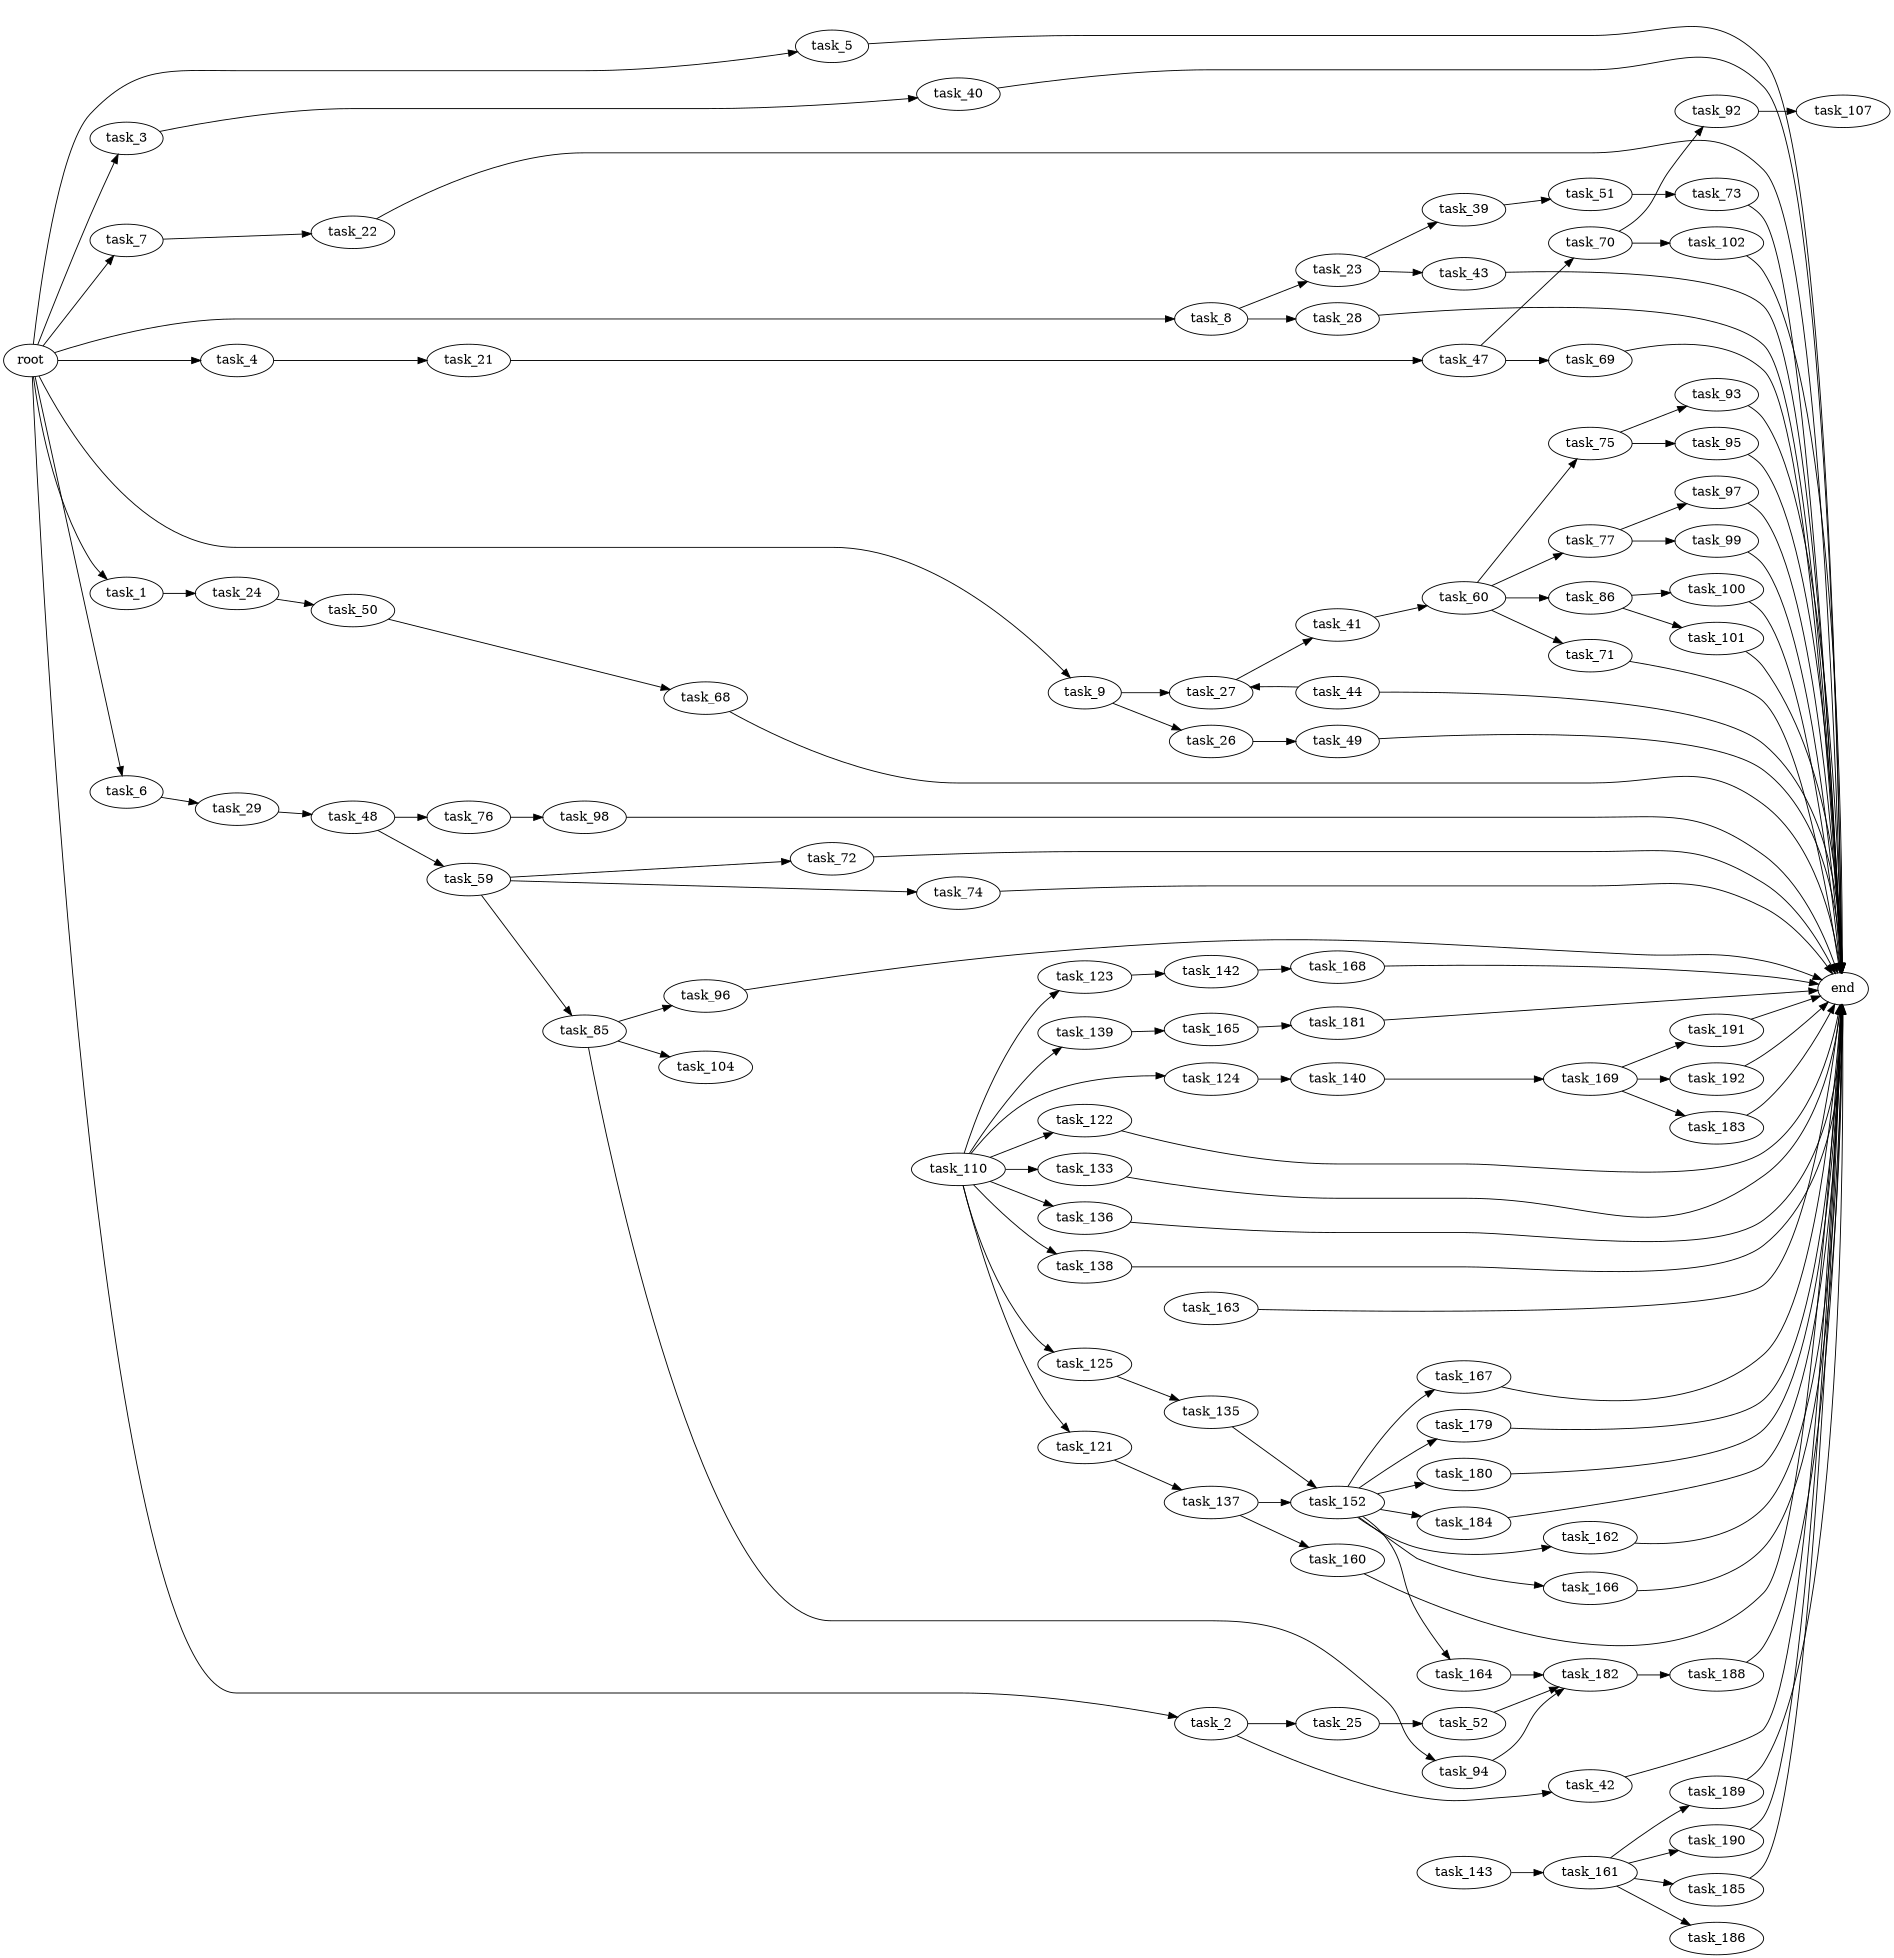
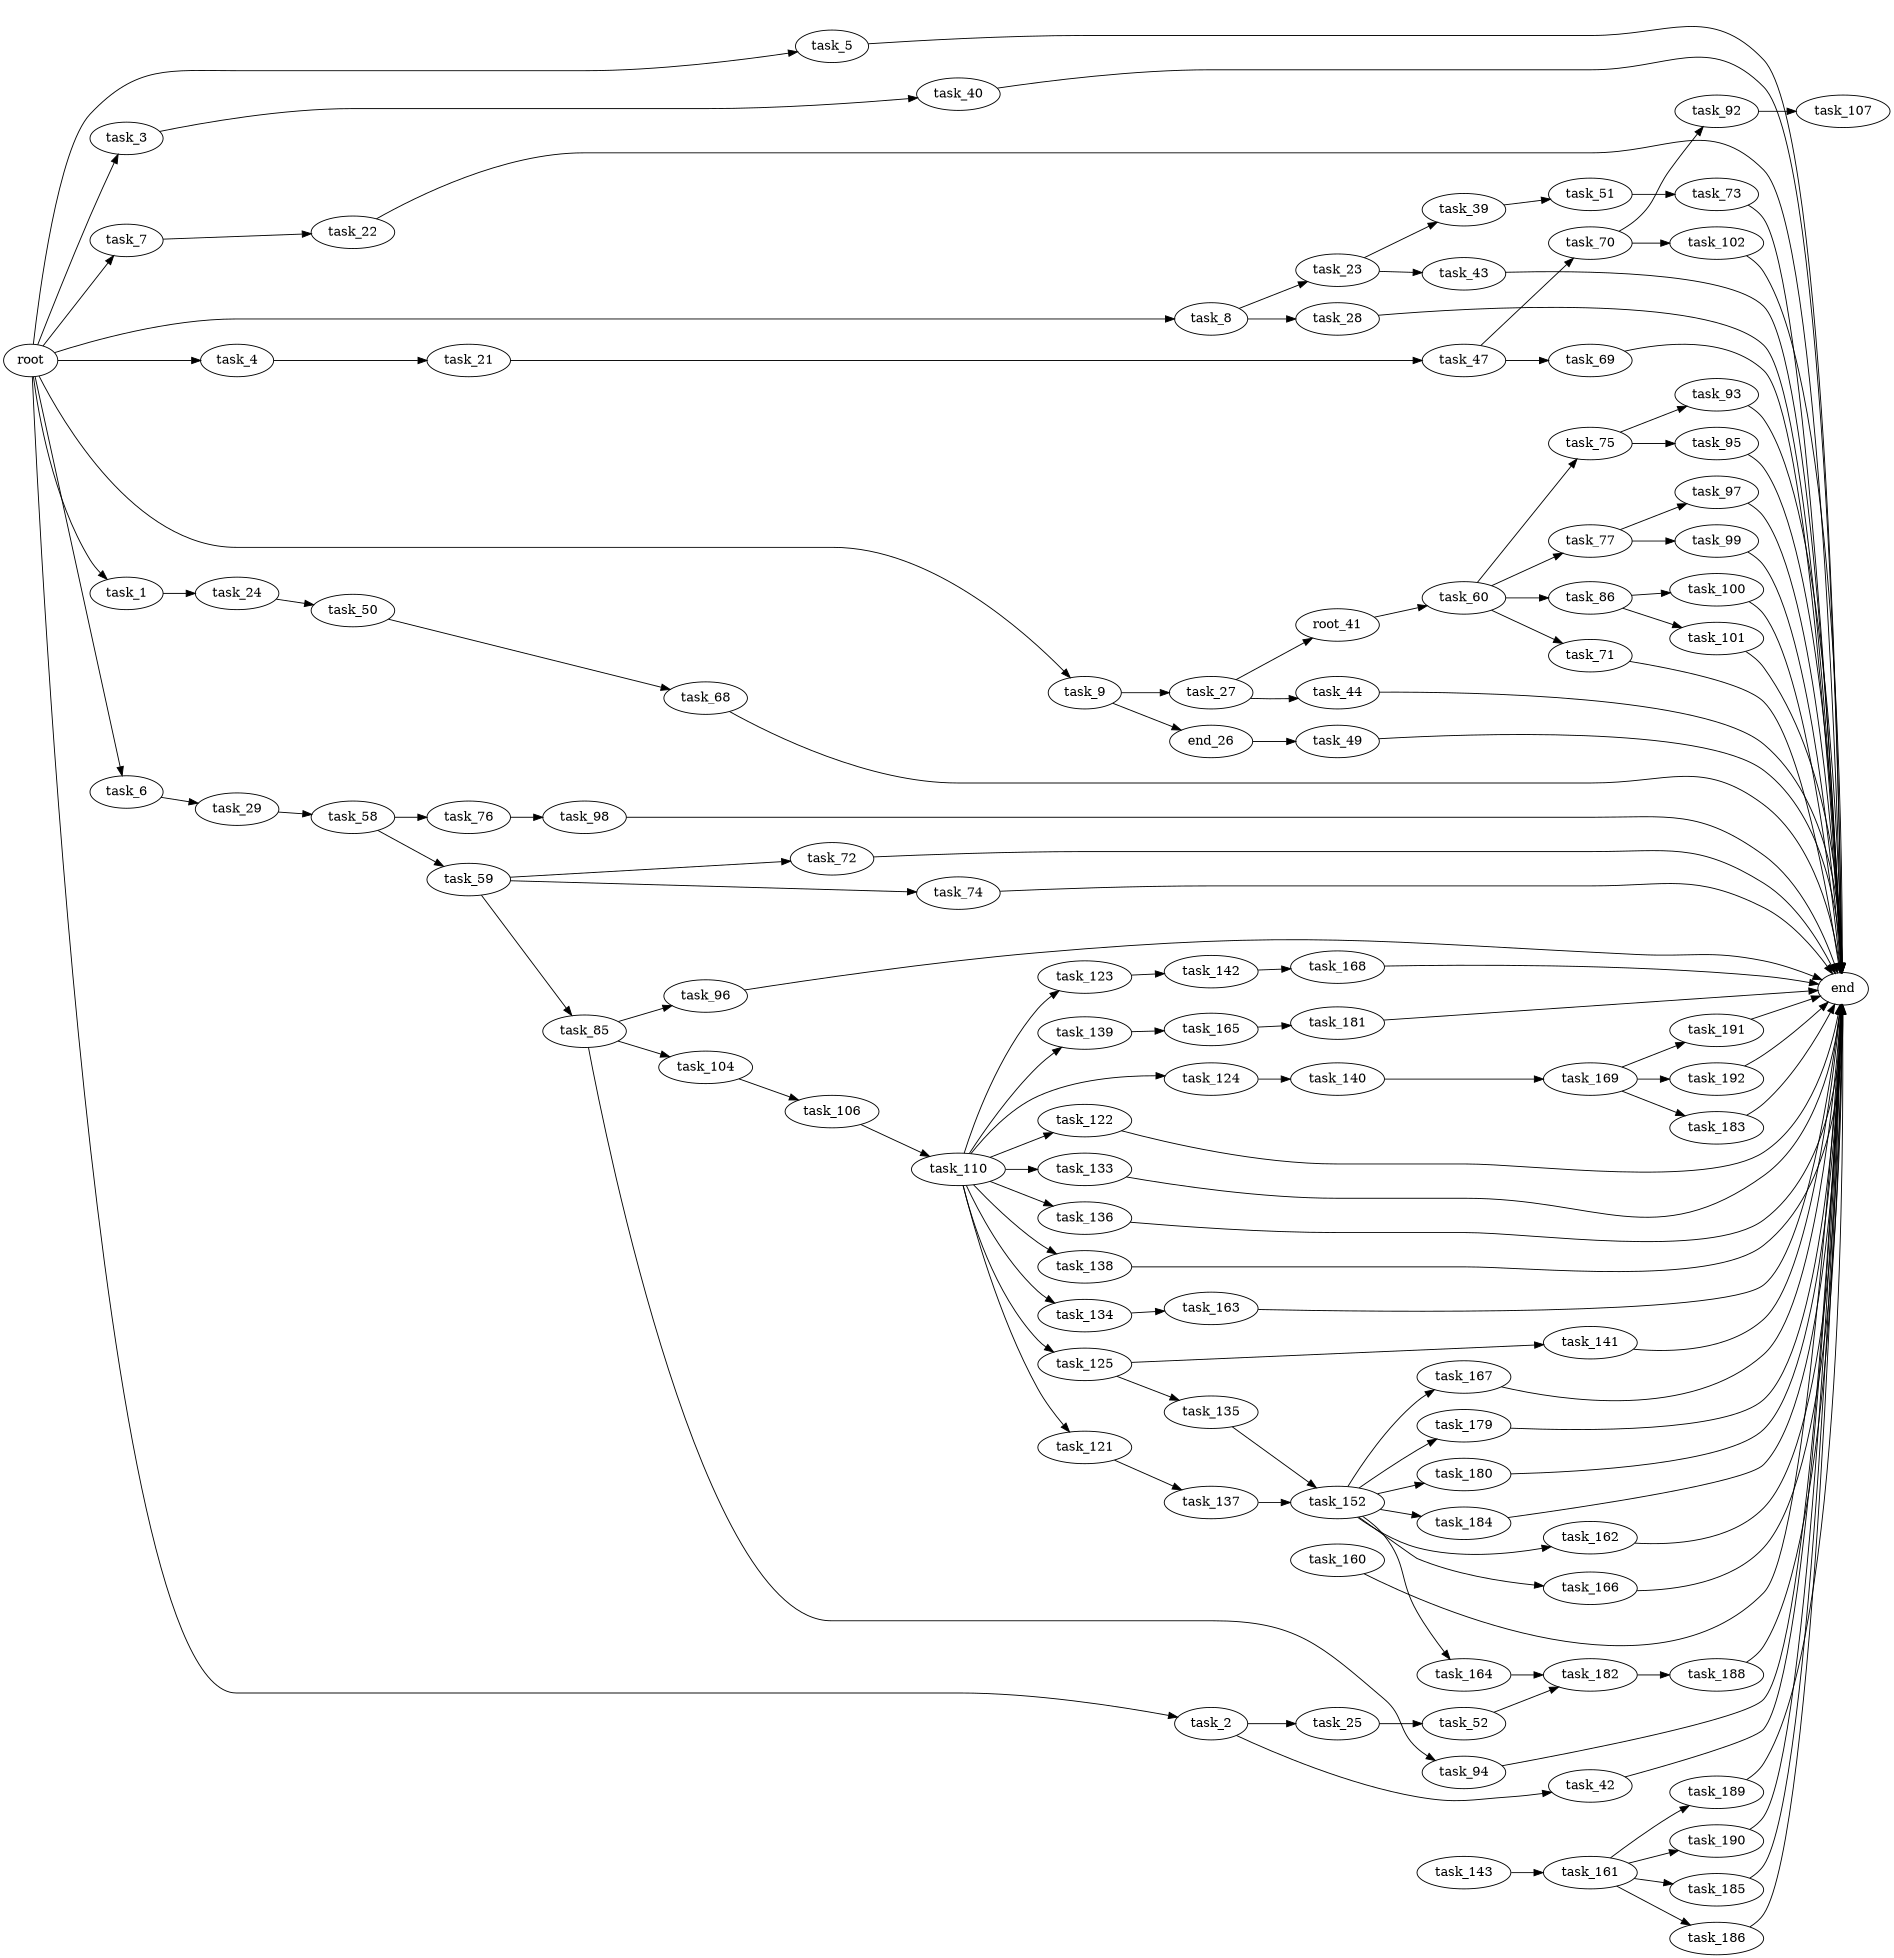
node "task_41": label "task_41" -> "root_41"
edge "task_44" -> "task_27": reversed
node "task_26": label "task_26" -> "end_26"
node "task_48": label "task_48" -> "task_58"
node "task_106": added
node "task_134": added
node "task_141": added
edge "task_186" -> "end": added
edge "task_137" -> "task_160": removed
edge "task_94" -> "task_182": now "task_94" -> "end"
